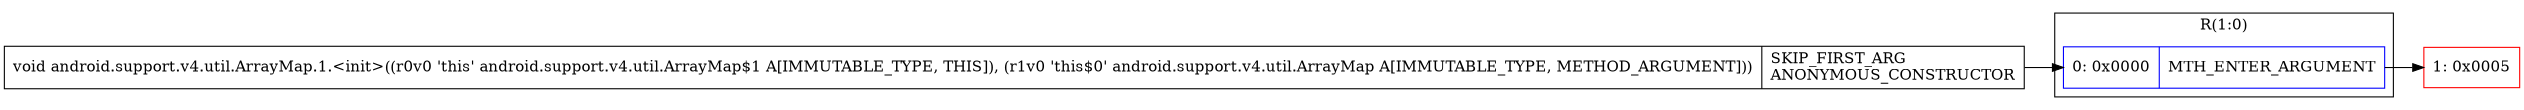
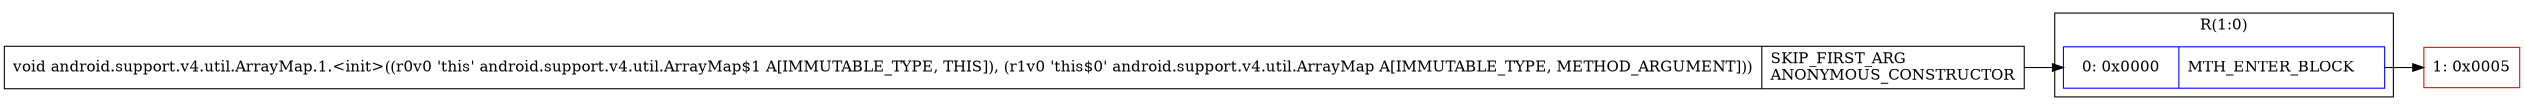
node "0: 0x0000": text "MTH_ENTER_ARGUMENT" -> "MTH_ENTER_BLOCK"
